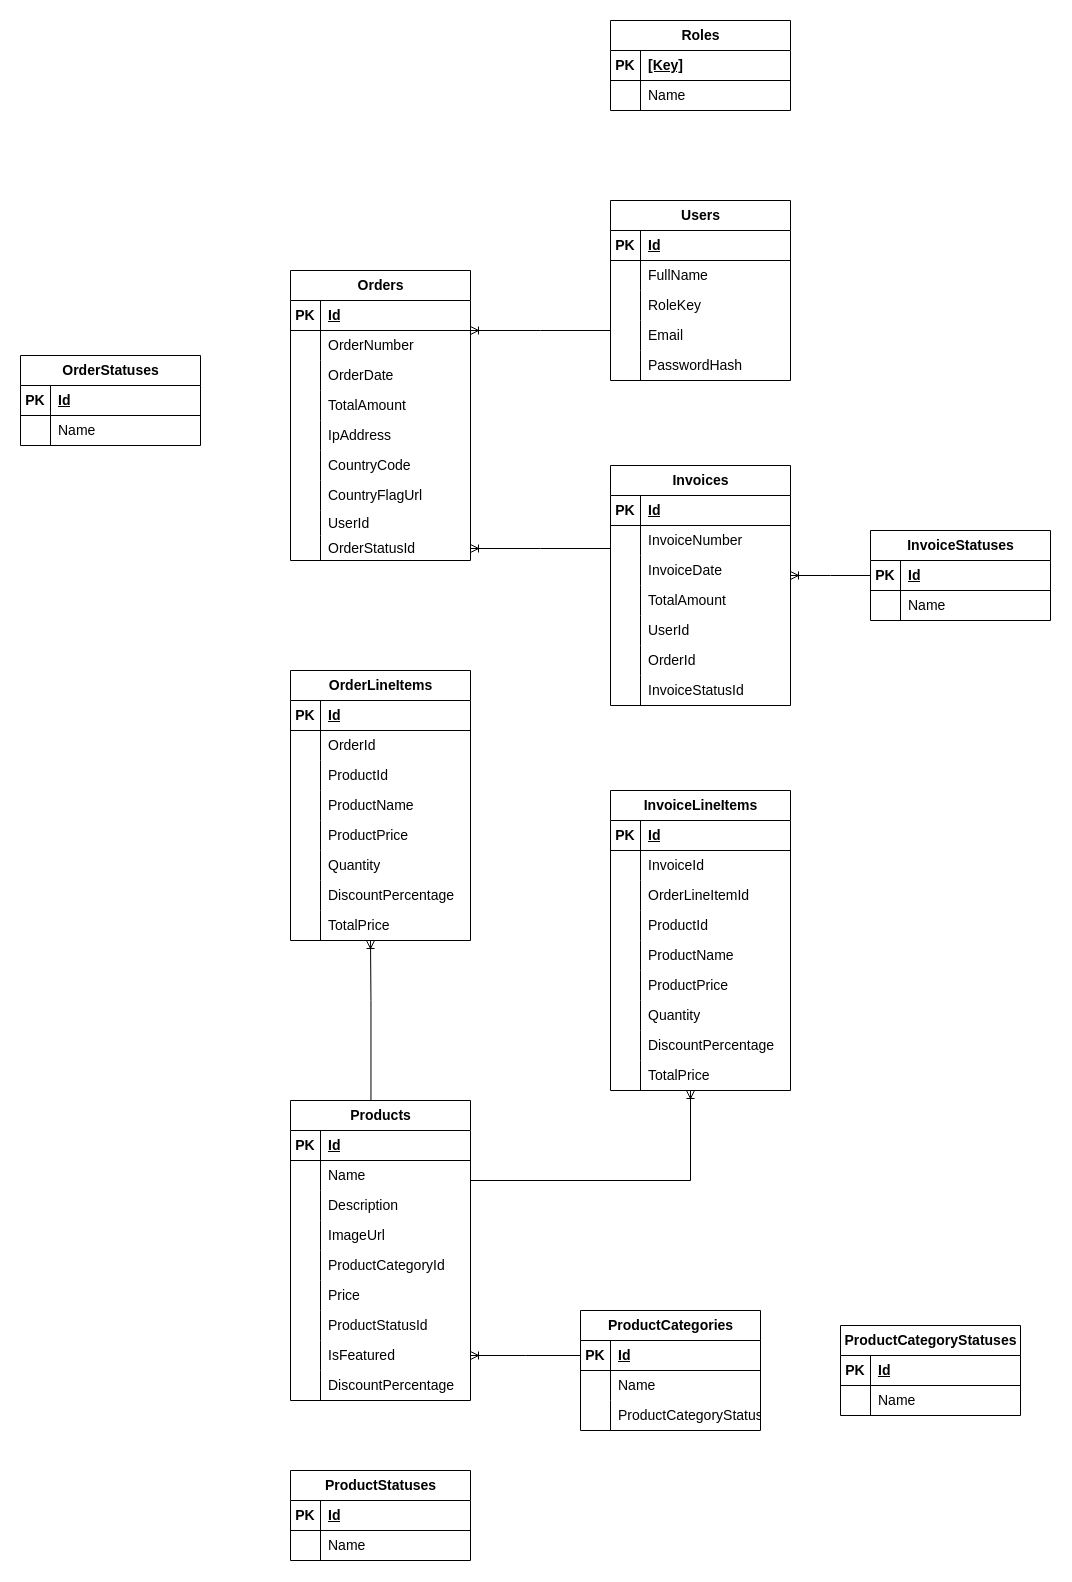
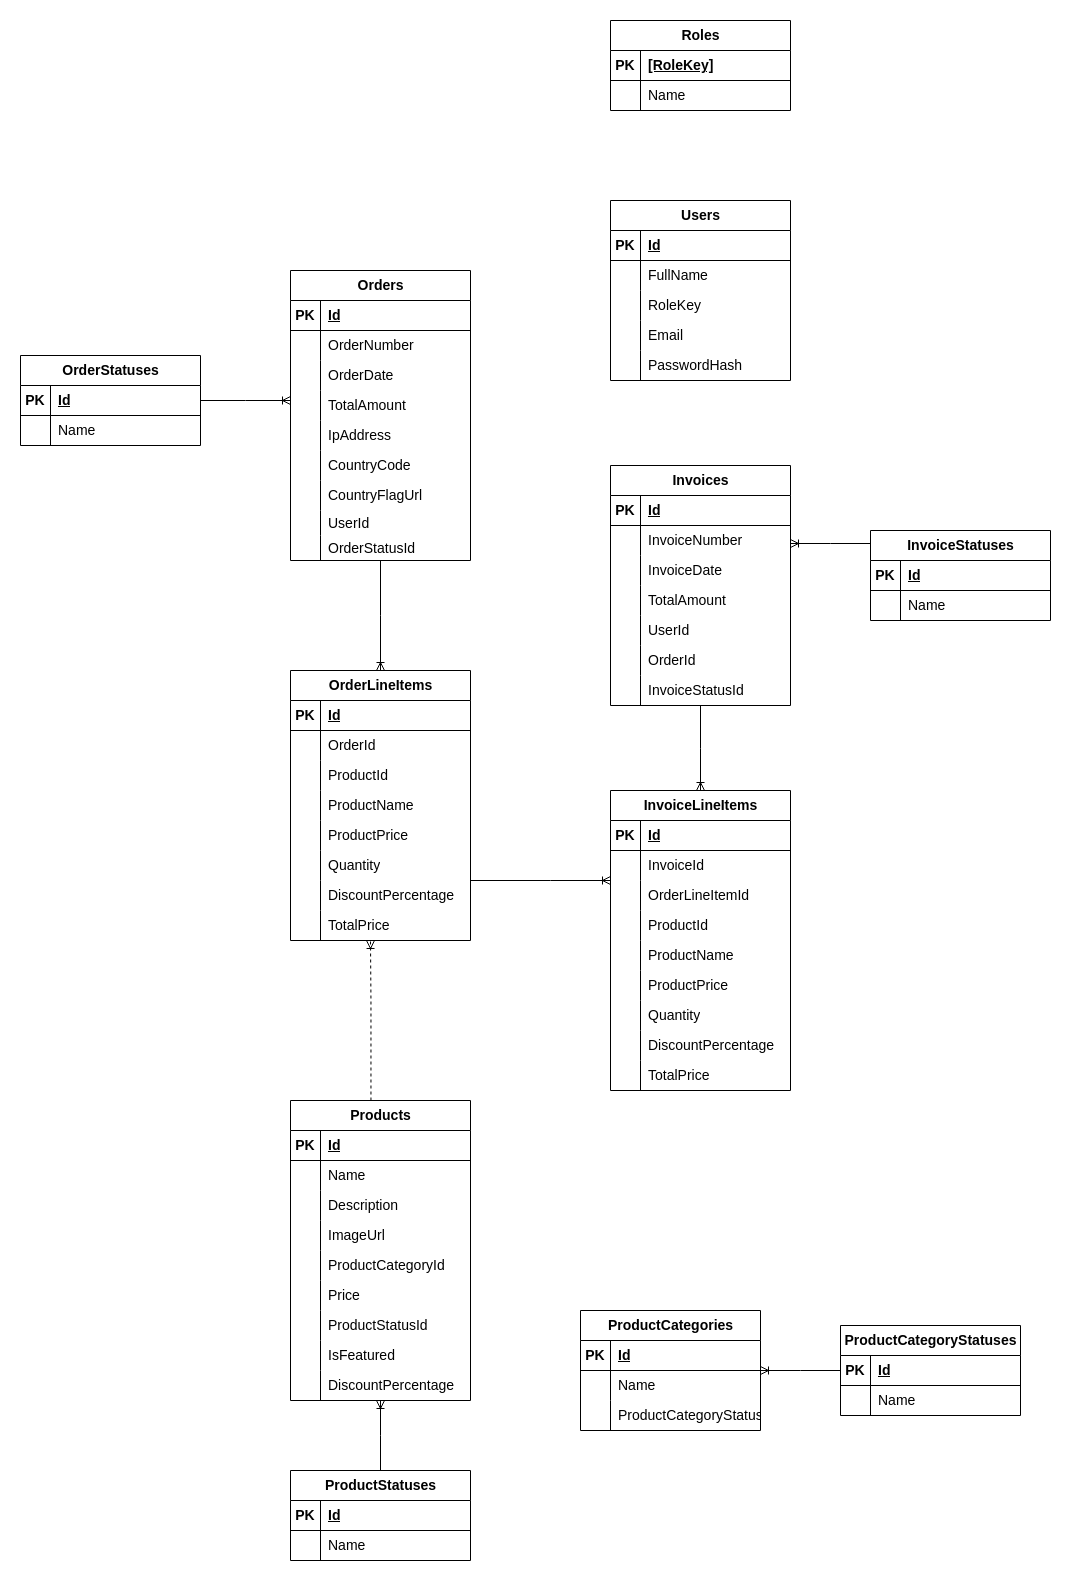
node "[Key]": label "[Key]" -> "[RoleKey]"
edge "Users" -> "Orders": removed
edge "OrderStatuses" -> "Orders": added
edge "Invoices" -> "OrderStatusId": now "Invoices" -> "InvoiceLineItems"
edge "InvoiceStatuses" -> "Invoices": now "InvoiceStatuses" -> "InvoiceNumber"
edge "Orders" -> "OrderLineItems": added
edge "OrderLineItems" -> "InvoiceLineItems": added
edge "Products" -> "OrderLineItems": style solid -> dashed
edge "Products" -> "InvoiceLineItems": removed
edge "ProductCategories" -> "Products": removed
edge "ProductCategoryStatuses" -> "ProductCategories": added
edge "ProductStatuses" -> "Products": added
